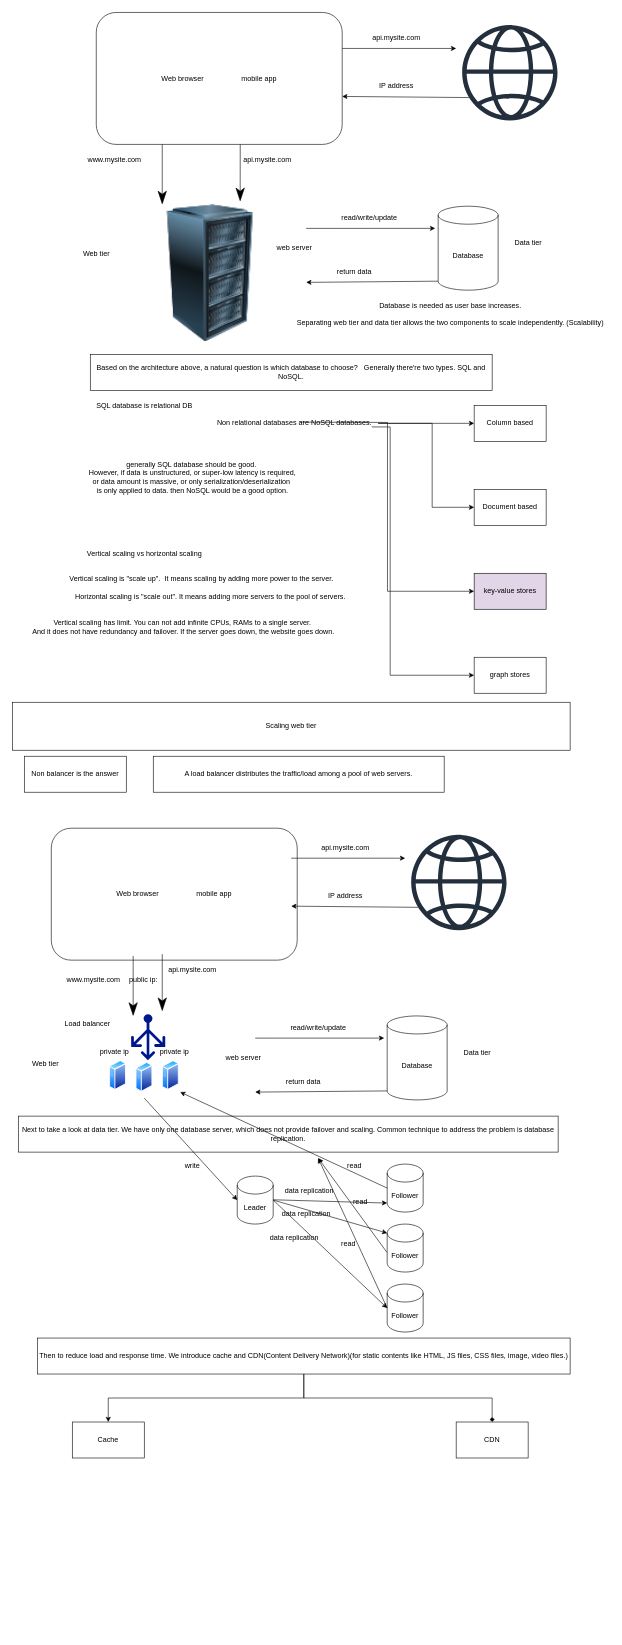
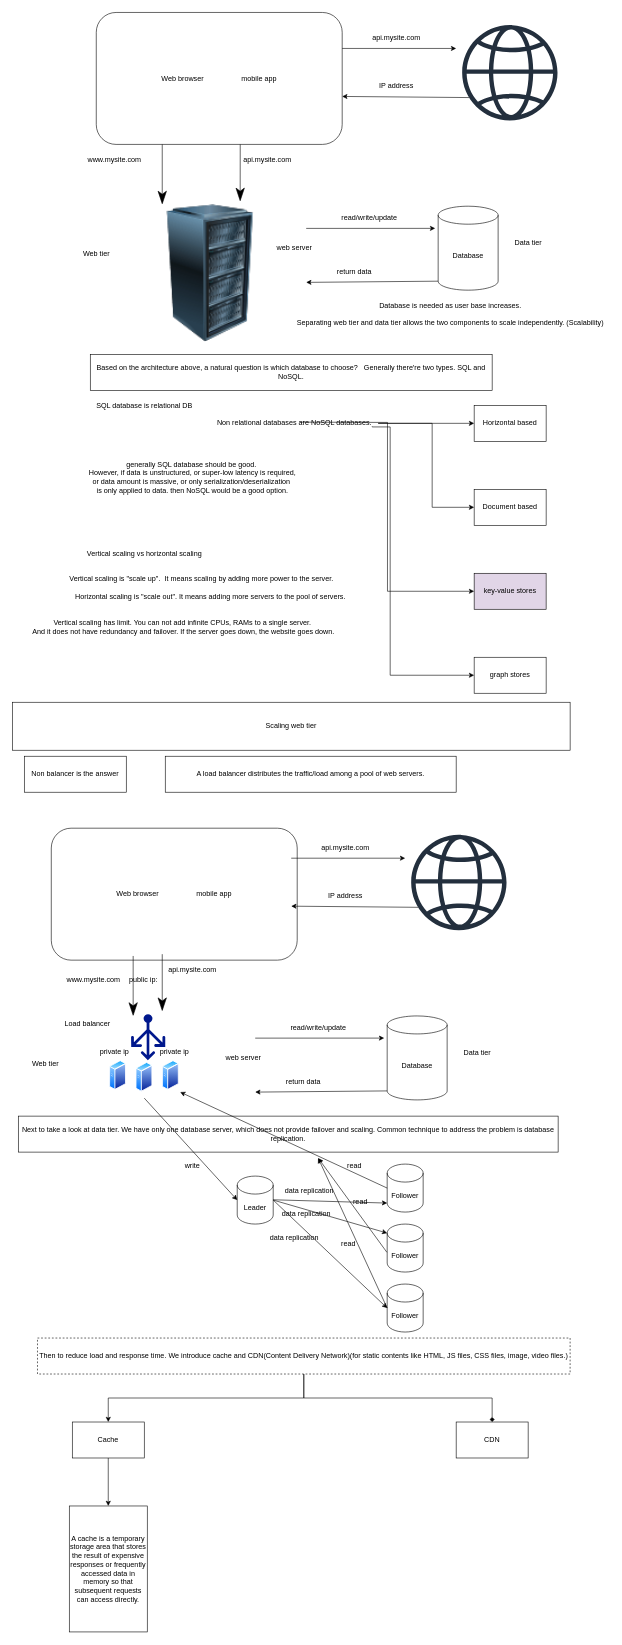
node "Column based": label "Column based" -> "Horizontal based"
node "A load balancer distributes the traffic/load among a pool of web servers.": moved (299, 774) -> (311, 774)
node "Then to reduce load and response time. We introduce cache and CDN(Content Delivery Network)(for static contents like HTML, JS files, CSS files, image, video files.)": style solid -> dashed
edge "Cache" -> "A cache is a temporary storage area that stores the result of expensive responses or frequently accessed data in memory so that subsequent requests can access directly.": added
node "A cache is a temporary storage area that stores the result of expensive responses or frequently accessed data in memory so that subsequent requests can access directly.": added
